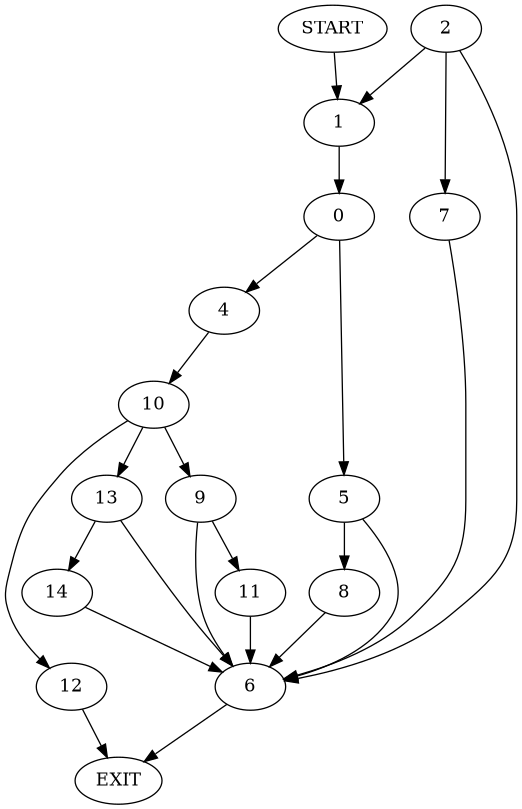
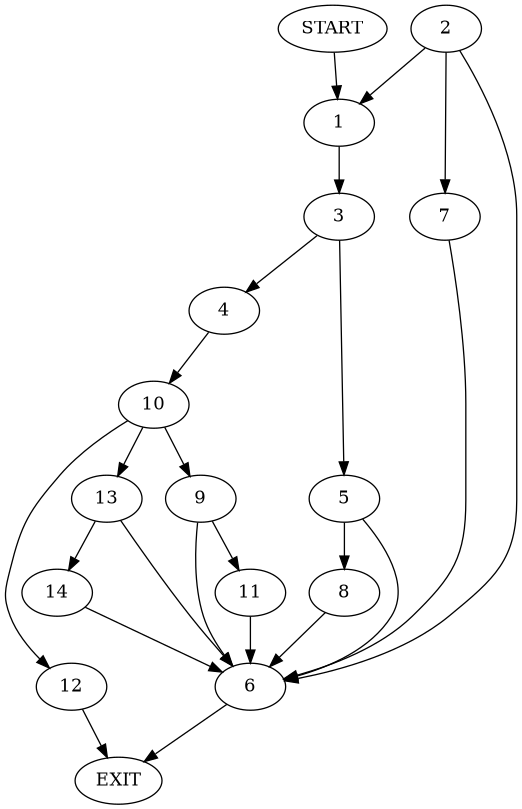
node "0": label "0" -> "3"
